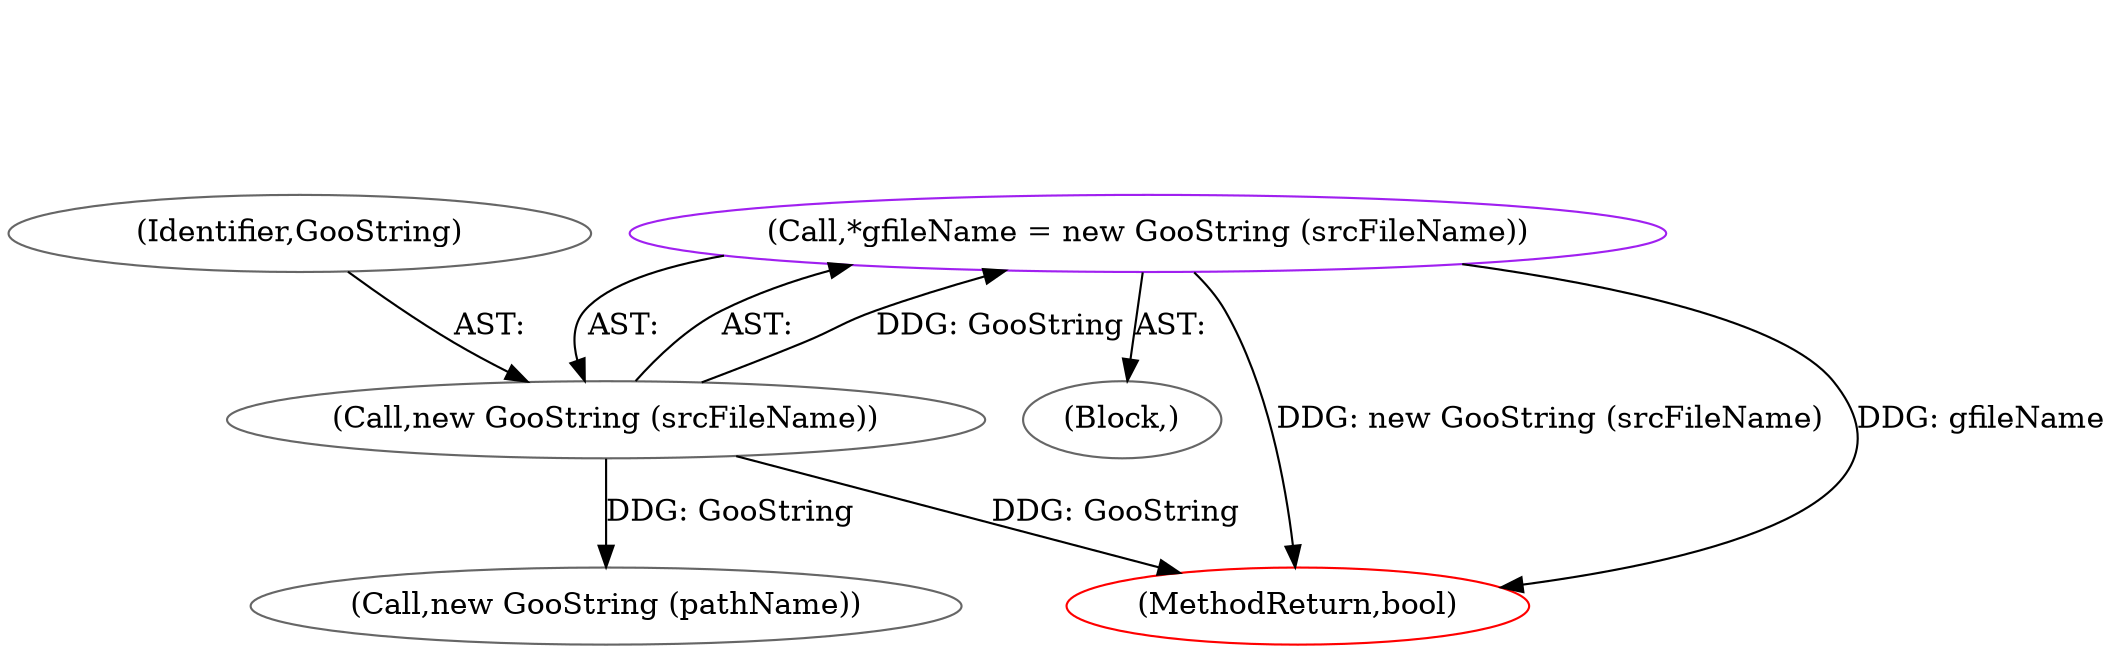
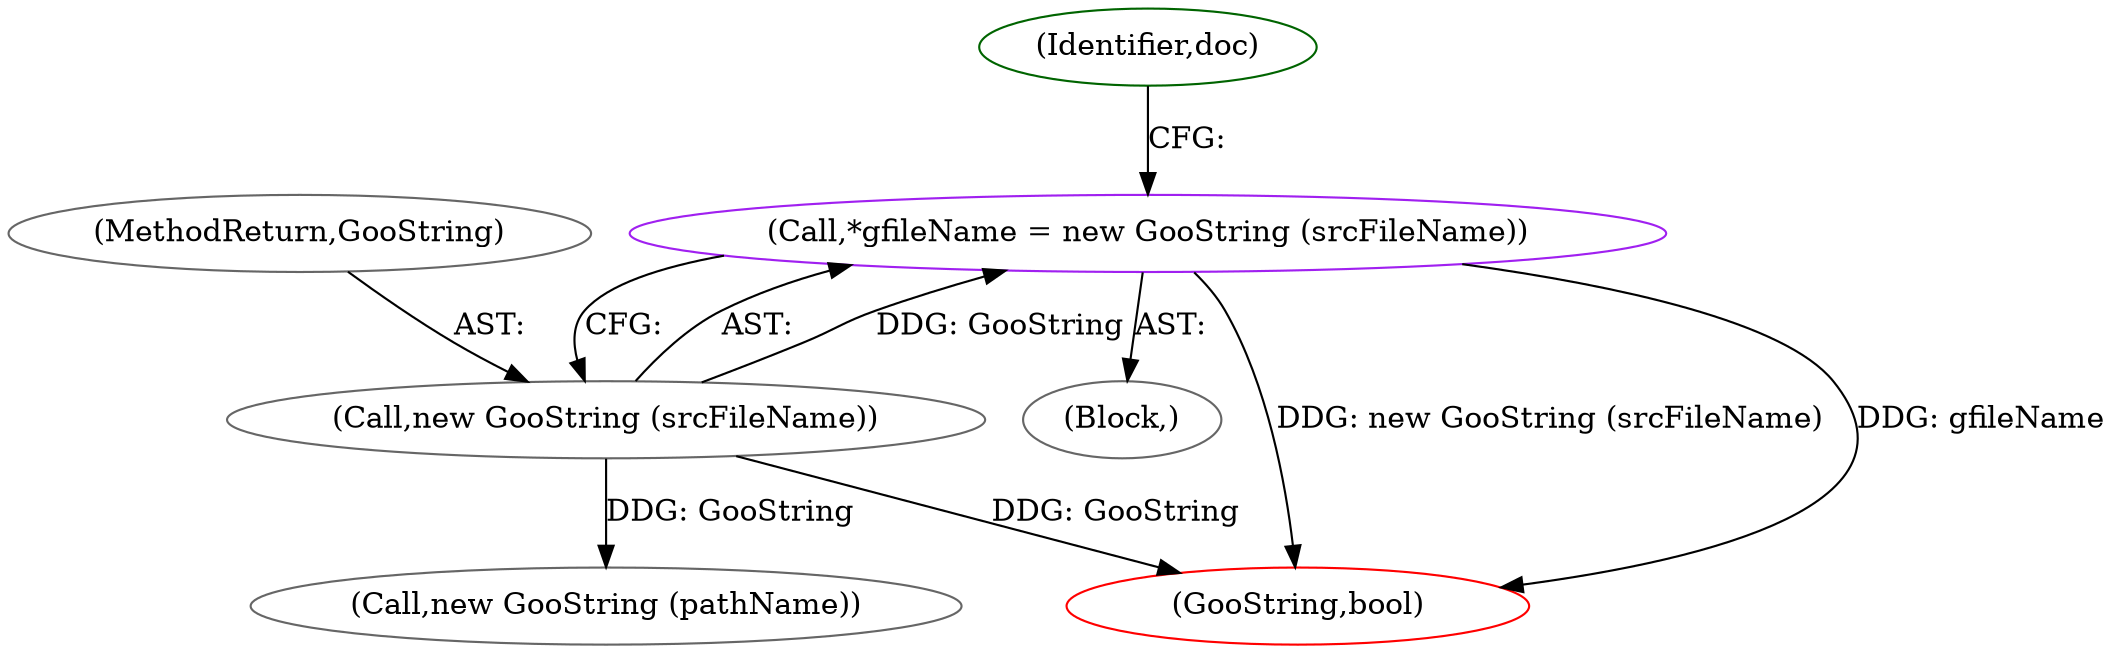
node "(Identifier,doc)": added
node "(Identifier,GooString)": label "(Identifier,GooString)" -> "(MethodReturn,GooString)"
edge "(Call,*gfileName = new GooString (srcFileName))" -> "(Call,new GooString (srcFileName))": label "AST: " -> "CFG: "
node "(MethodReturn,bool)": label "(MethodReturn,bool)" -> "(GooString,bool)"
